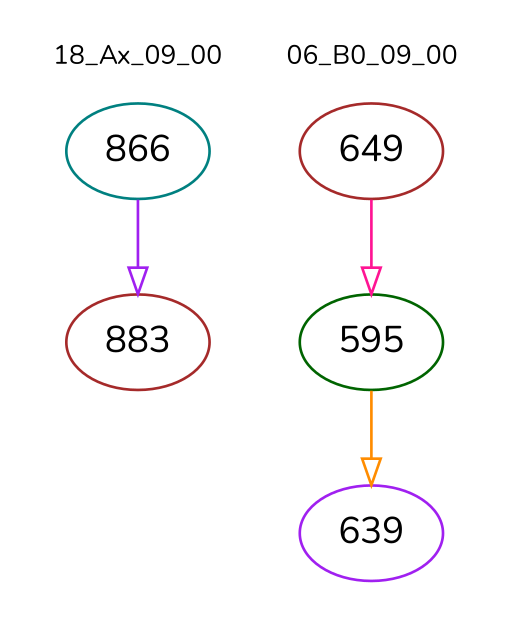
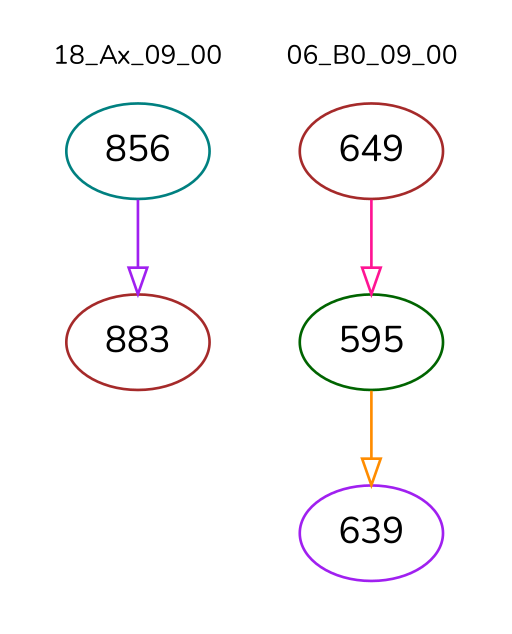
node "866": label "866" -> "856"
